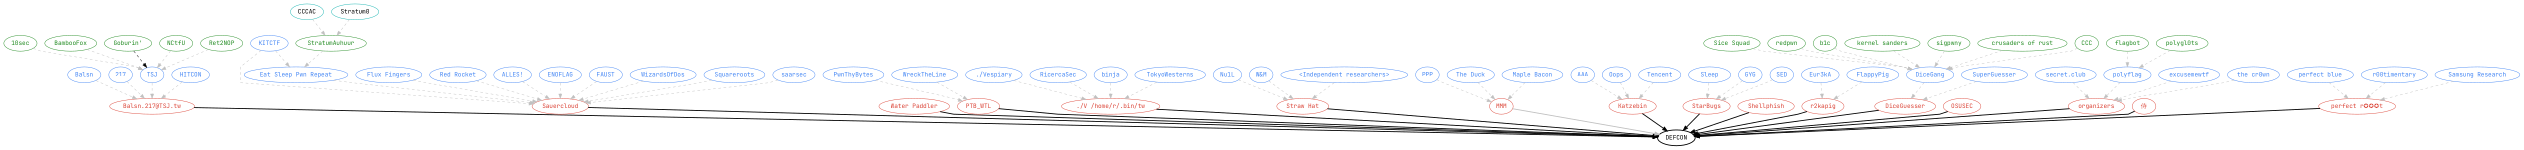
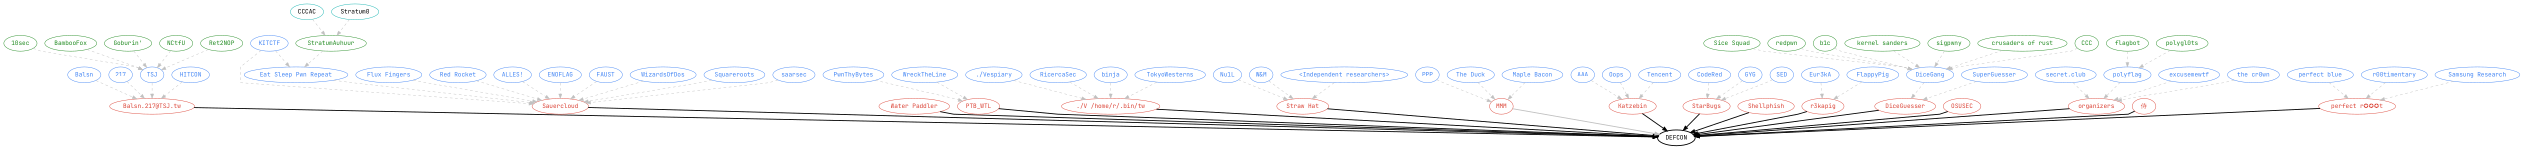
edge "Goburin'" -> "TSJ": color black -> grey
node "Sleep": label "Sleep" -> "CodeRed"
node "r2kapig": label "r2kapig" -> "r3kapig"
